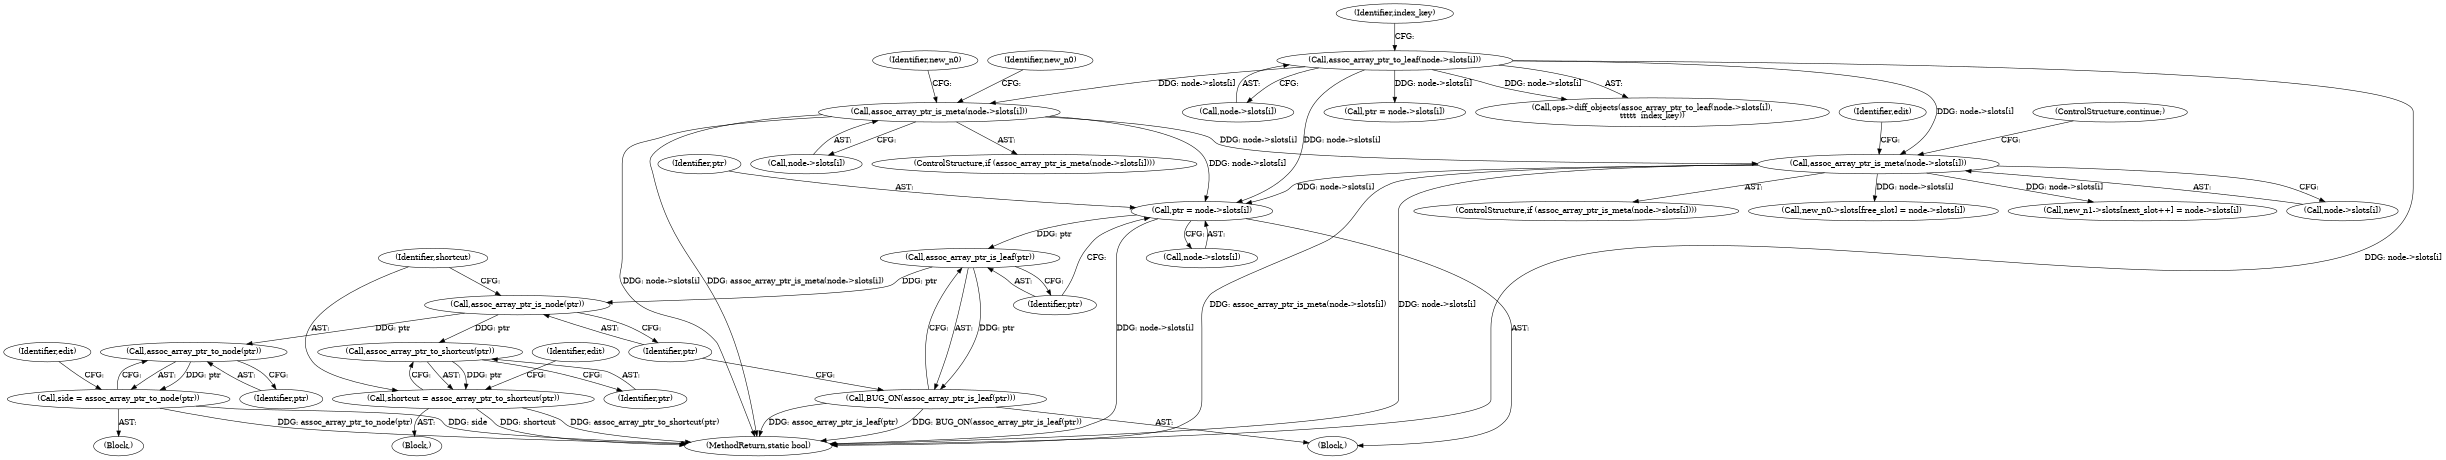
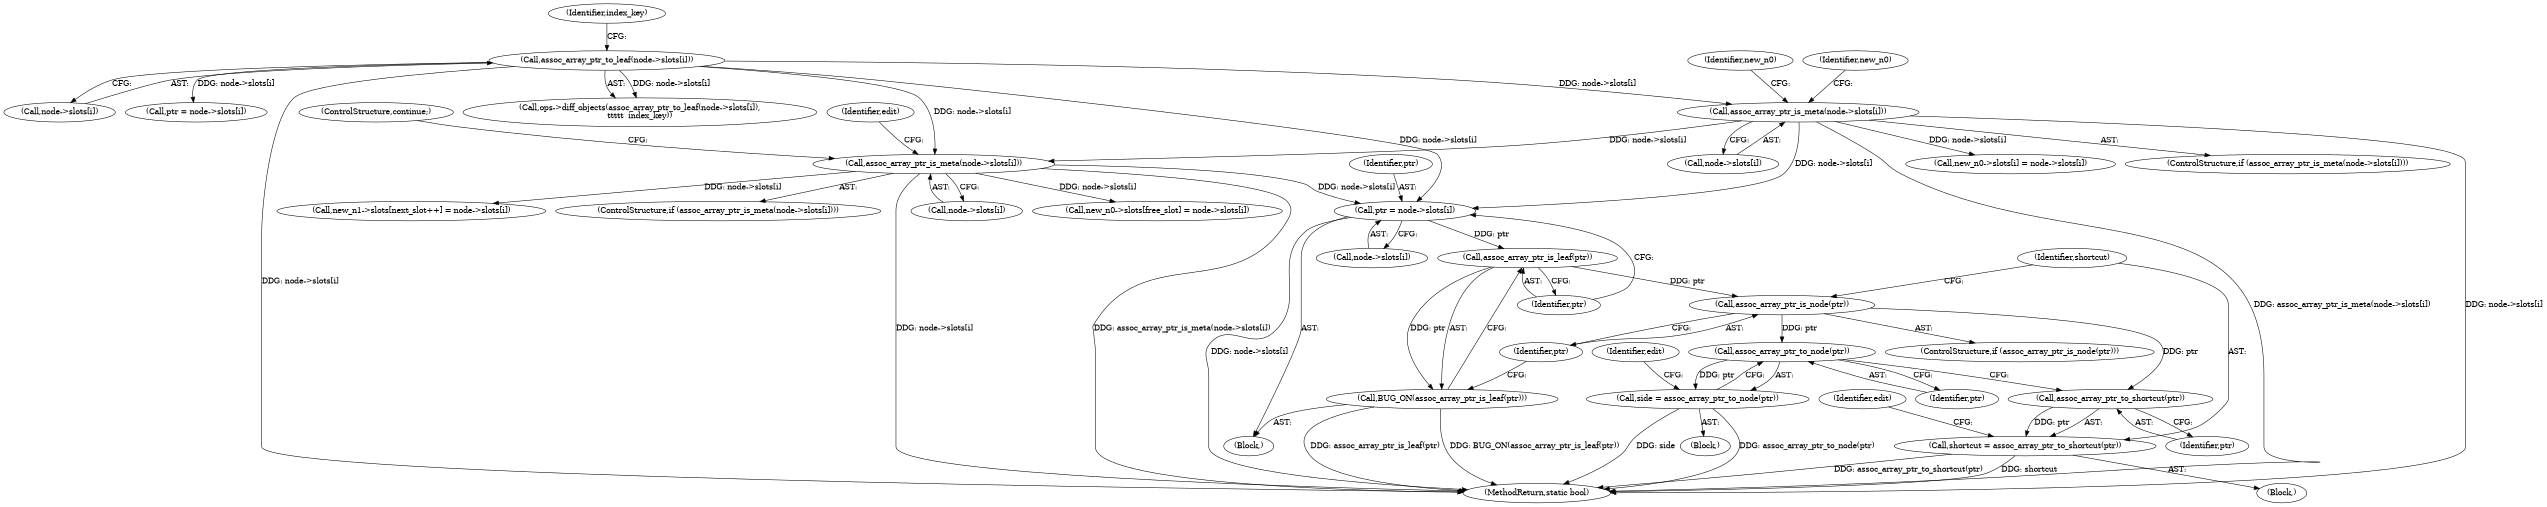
node "(Call,new_n0->slots[i] = node->slots[i])": added
node "(ControlStructure,if (assoc_array_ptr_is_node(ptr)))": added
edge "(Call,shortcut = assoc_array_ptr_to_shortcut(ptr))" -> "(Call,assoc_array_ptr_to_shortcut(ptr))": now "(Call,assoc_array_ptr_to_node(ptr))" -> "(Call,assoc_array_ptr_to_shortcut(ptr))"
